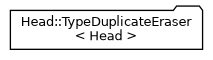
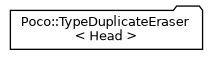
node "Head::TypeDuplicateEraser < Head >": label "Head::TypeDuplicateEraser < Head >" -> "Poco::TypeDuplicateEraser < Head >"
